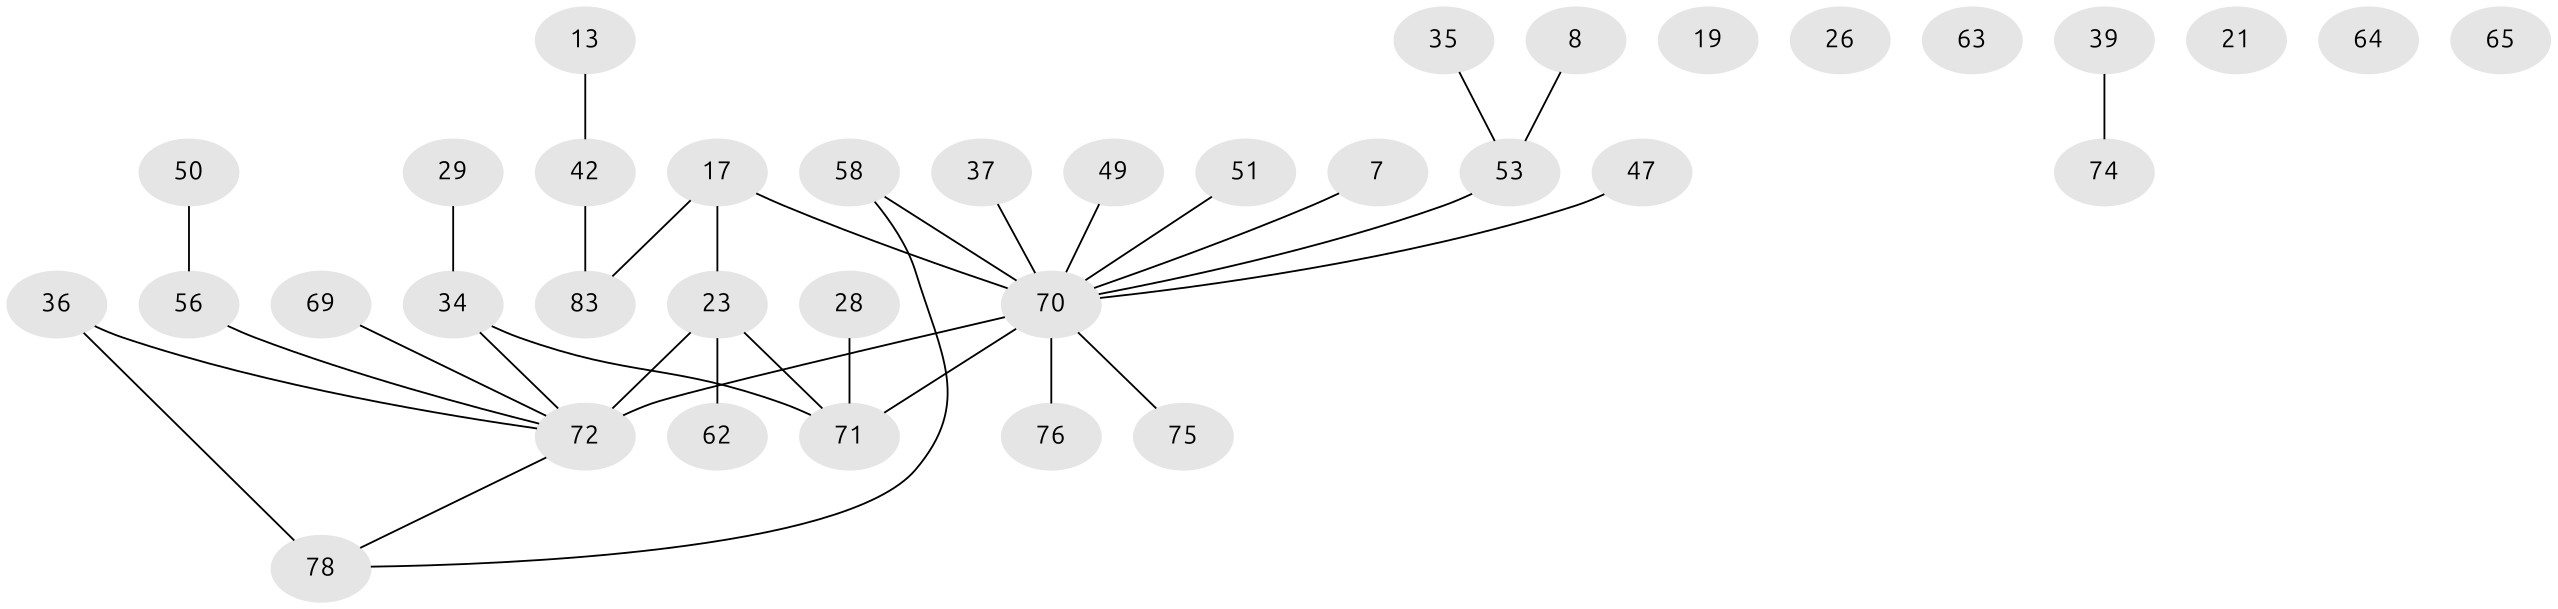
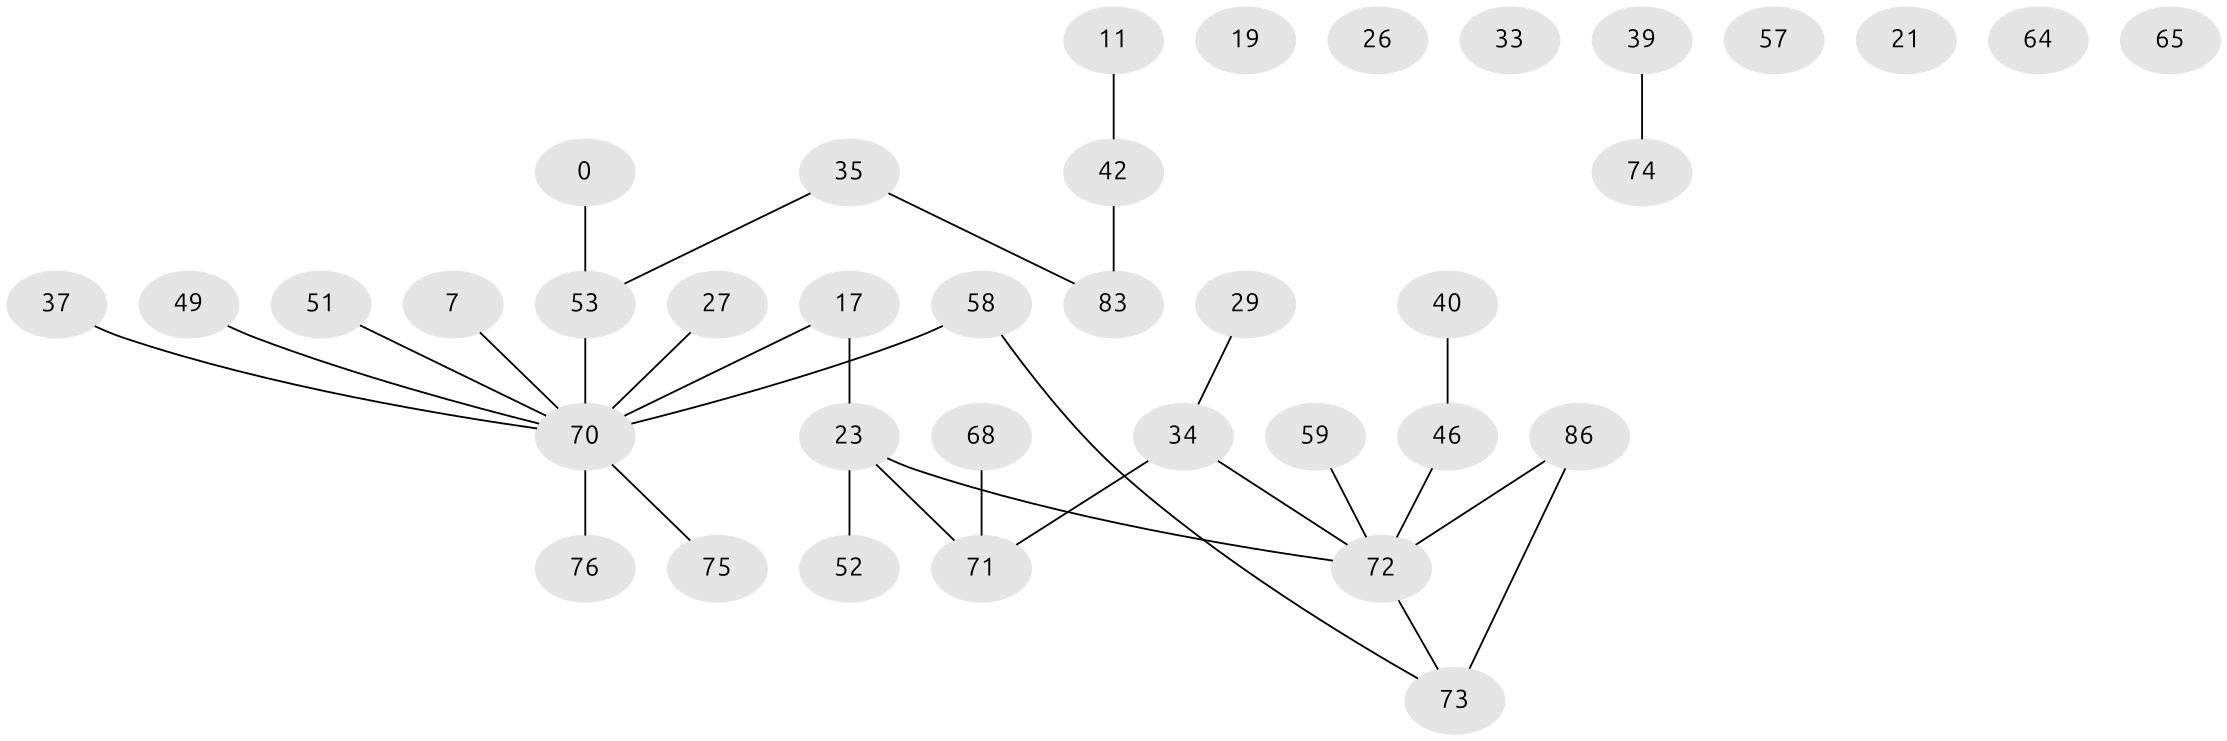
node "13": label "13" -> "11"
node "8": label "8" -> "0"
node "57": added
node "63": label "63" -> "33"
node "50": label "50" -> "40"
node "47": label "47" -> "27"
edge "17" -- "83": now "35" -- "83"
node "36": label "36" -> "86"
node "56": label "56" -> "46"
node "69": label "69" -> "59"
node "28": label "28" -> "68"
edge "70" -- "72": removed
edge "70" -- "71": removed
node "62": label "62" -> "52"
node "78": label "78" -> "73"
